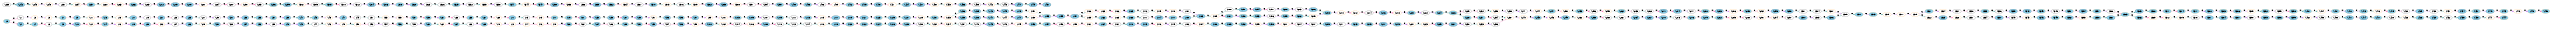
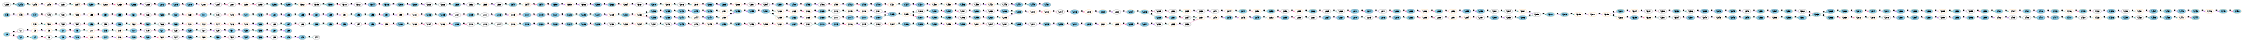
node "S41": removed
node "S46": removed
